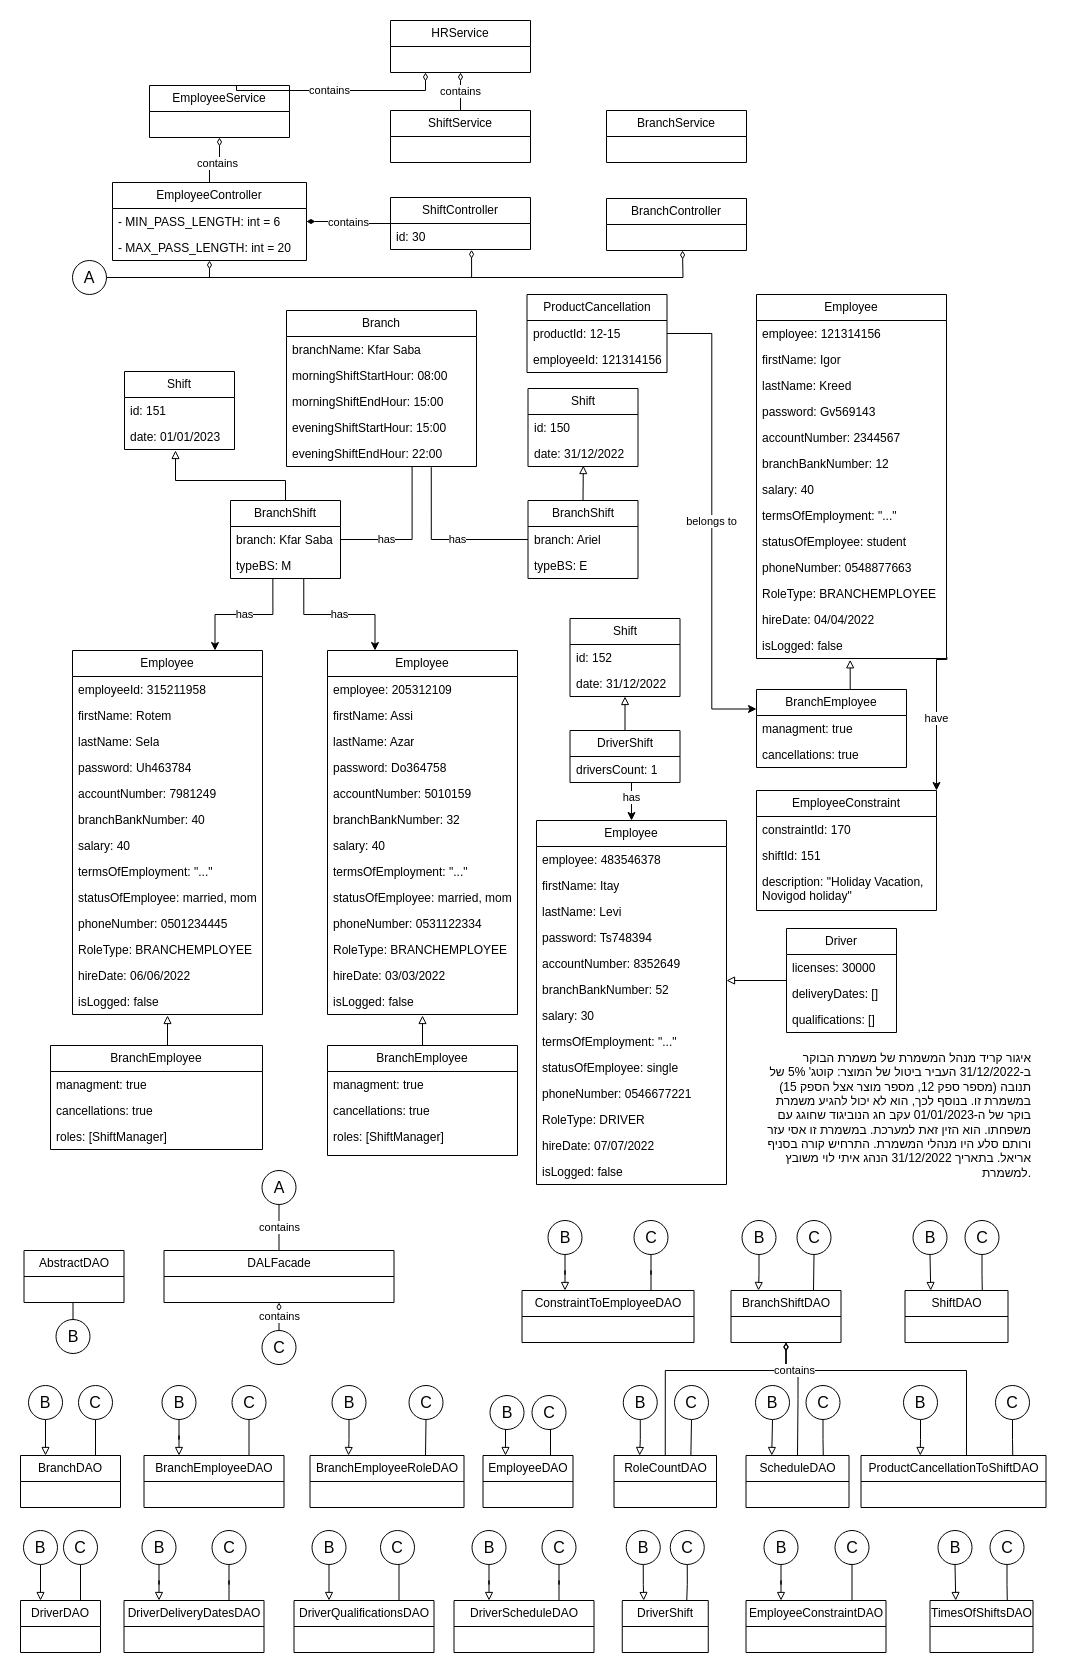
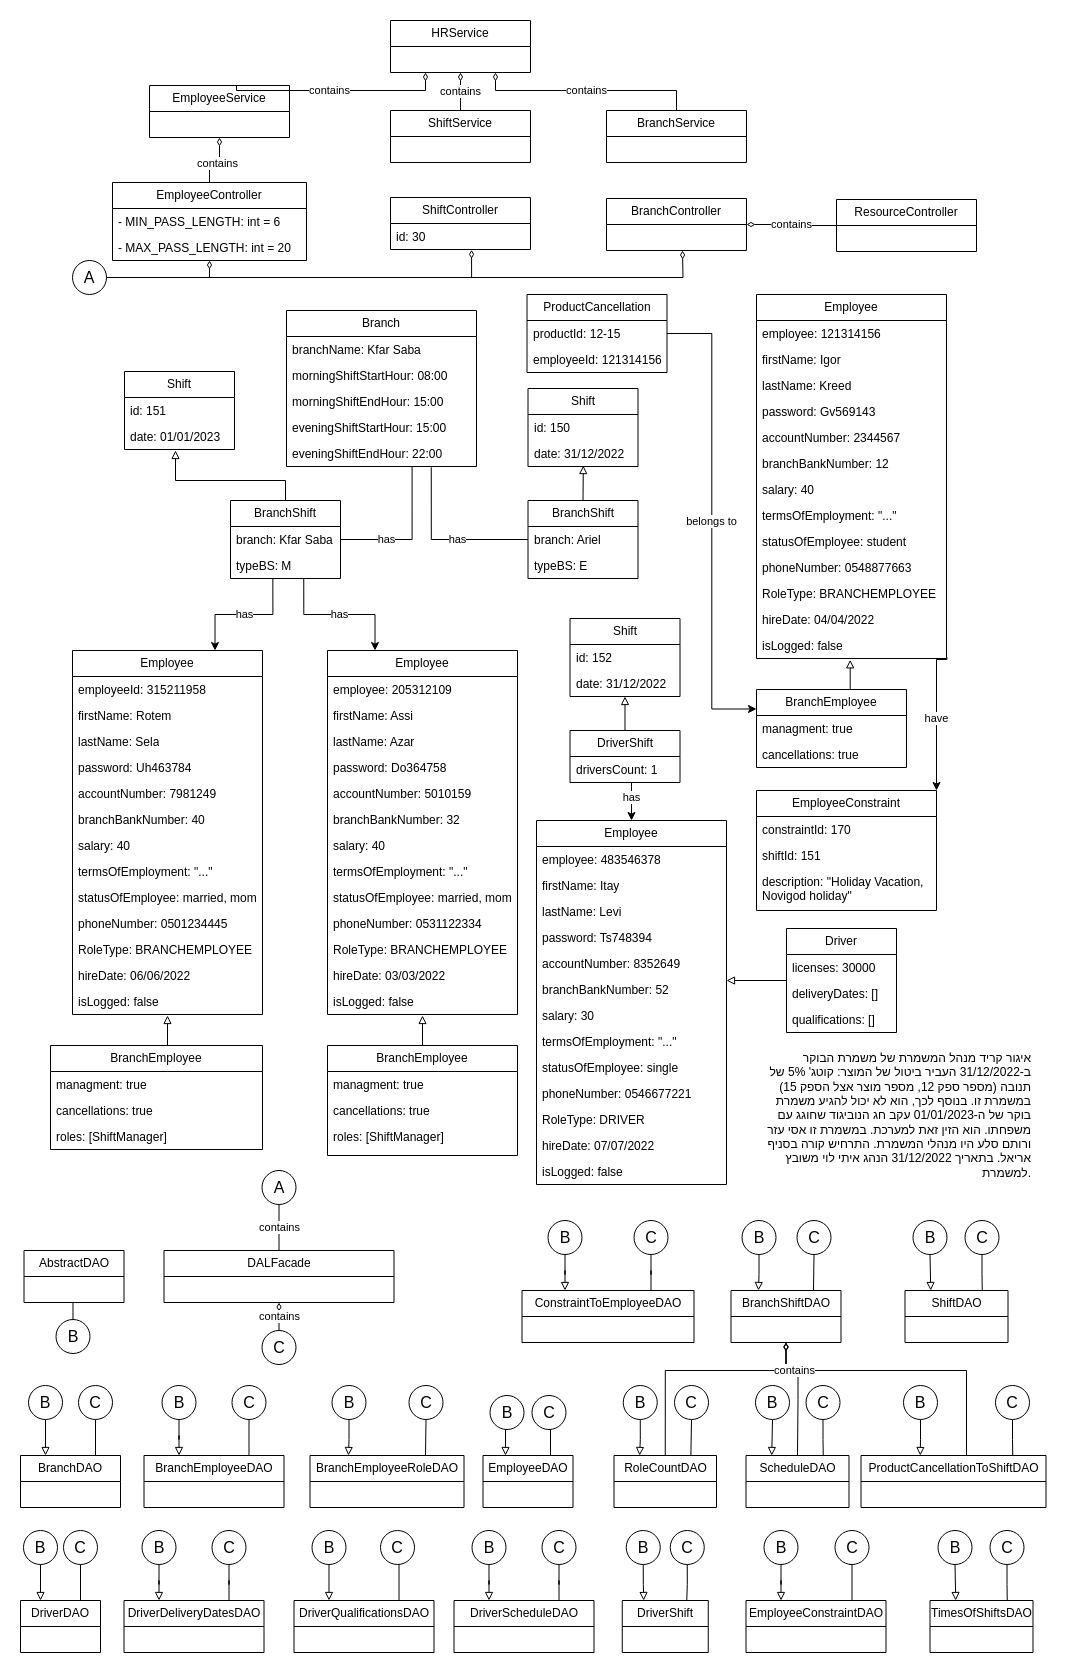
edge "BranchService" -> "HRService": added, label "contains"
edge "ShiftController" -> "EmployeeController": removed, label "contains"
edge "ResourceController" -> "BranchController": added, label "contains"
node "ResourceController": added
